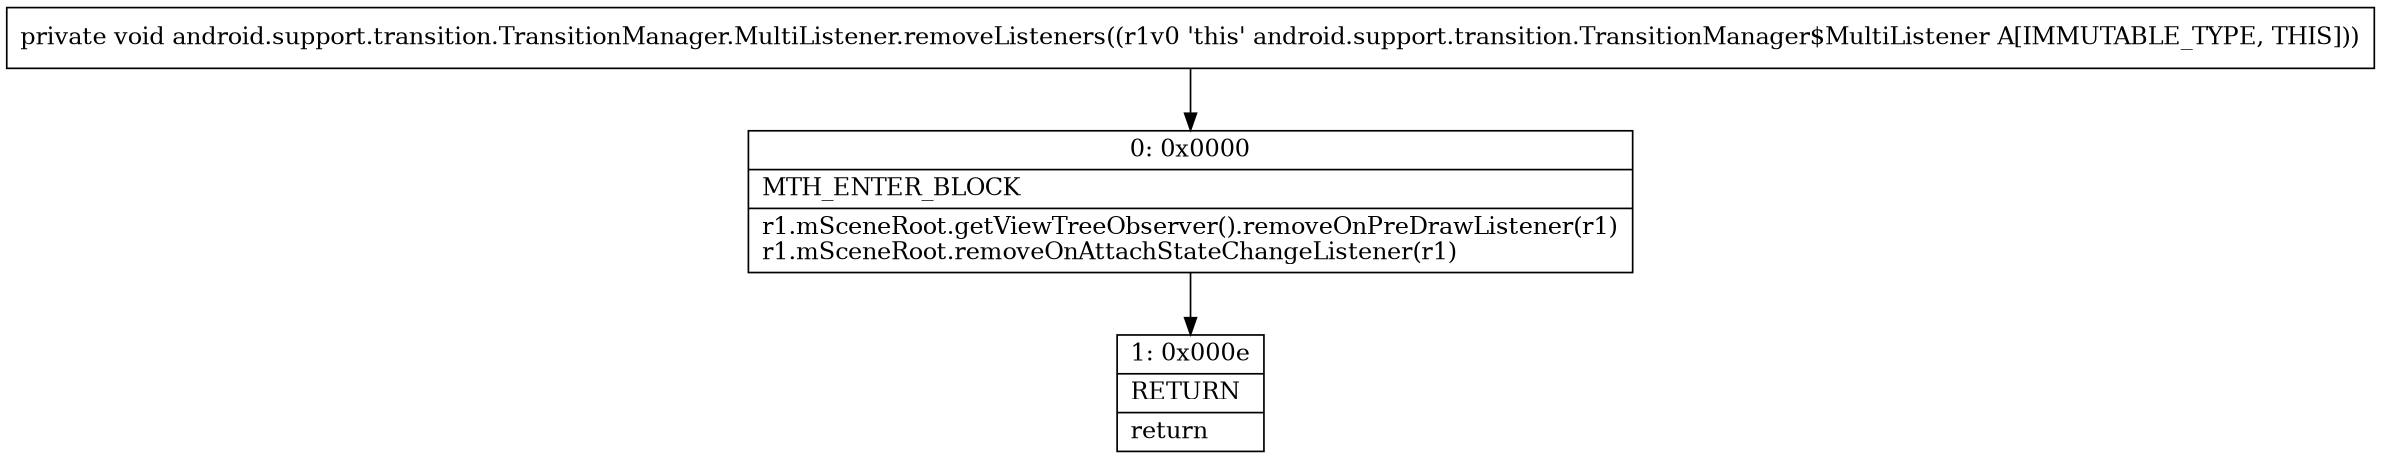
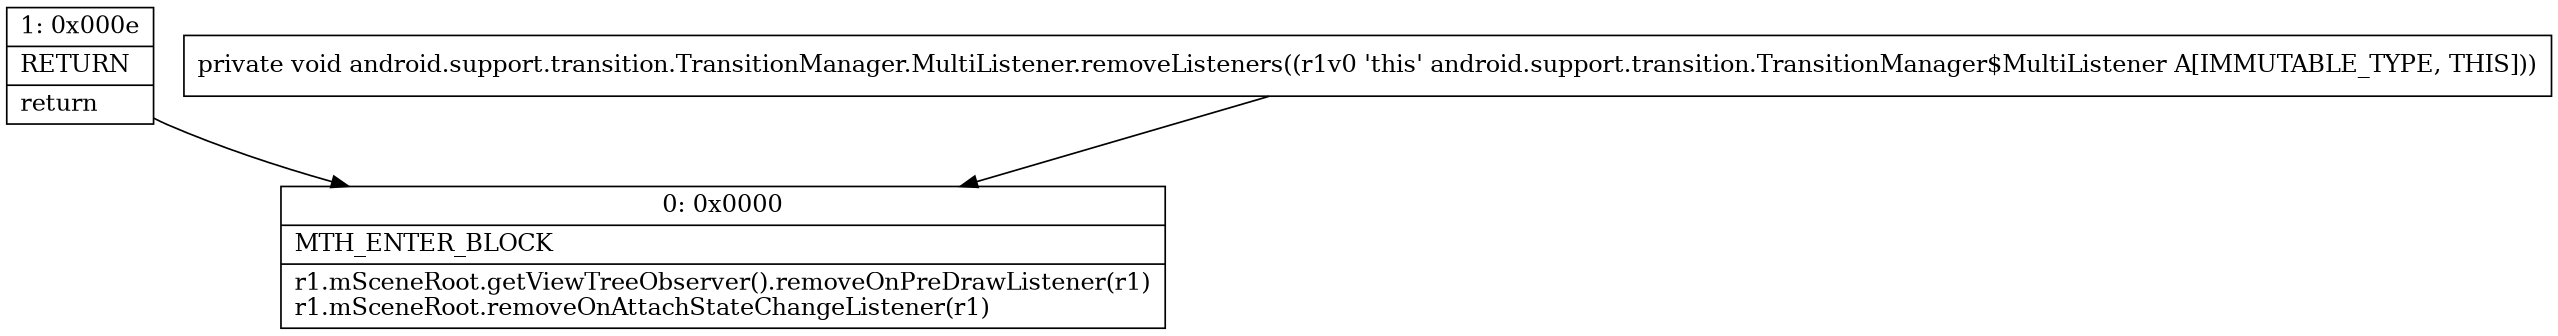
edge "0: 0x0000" -> "1: 0x000e": reversed
